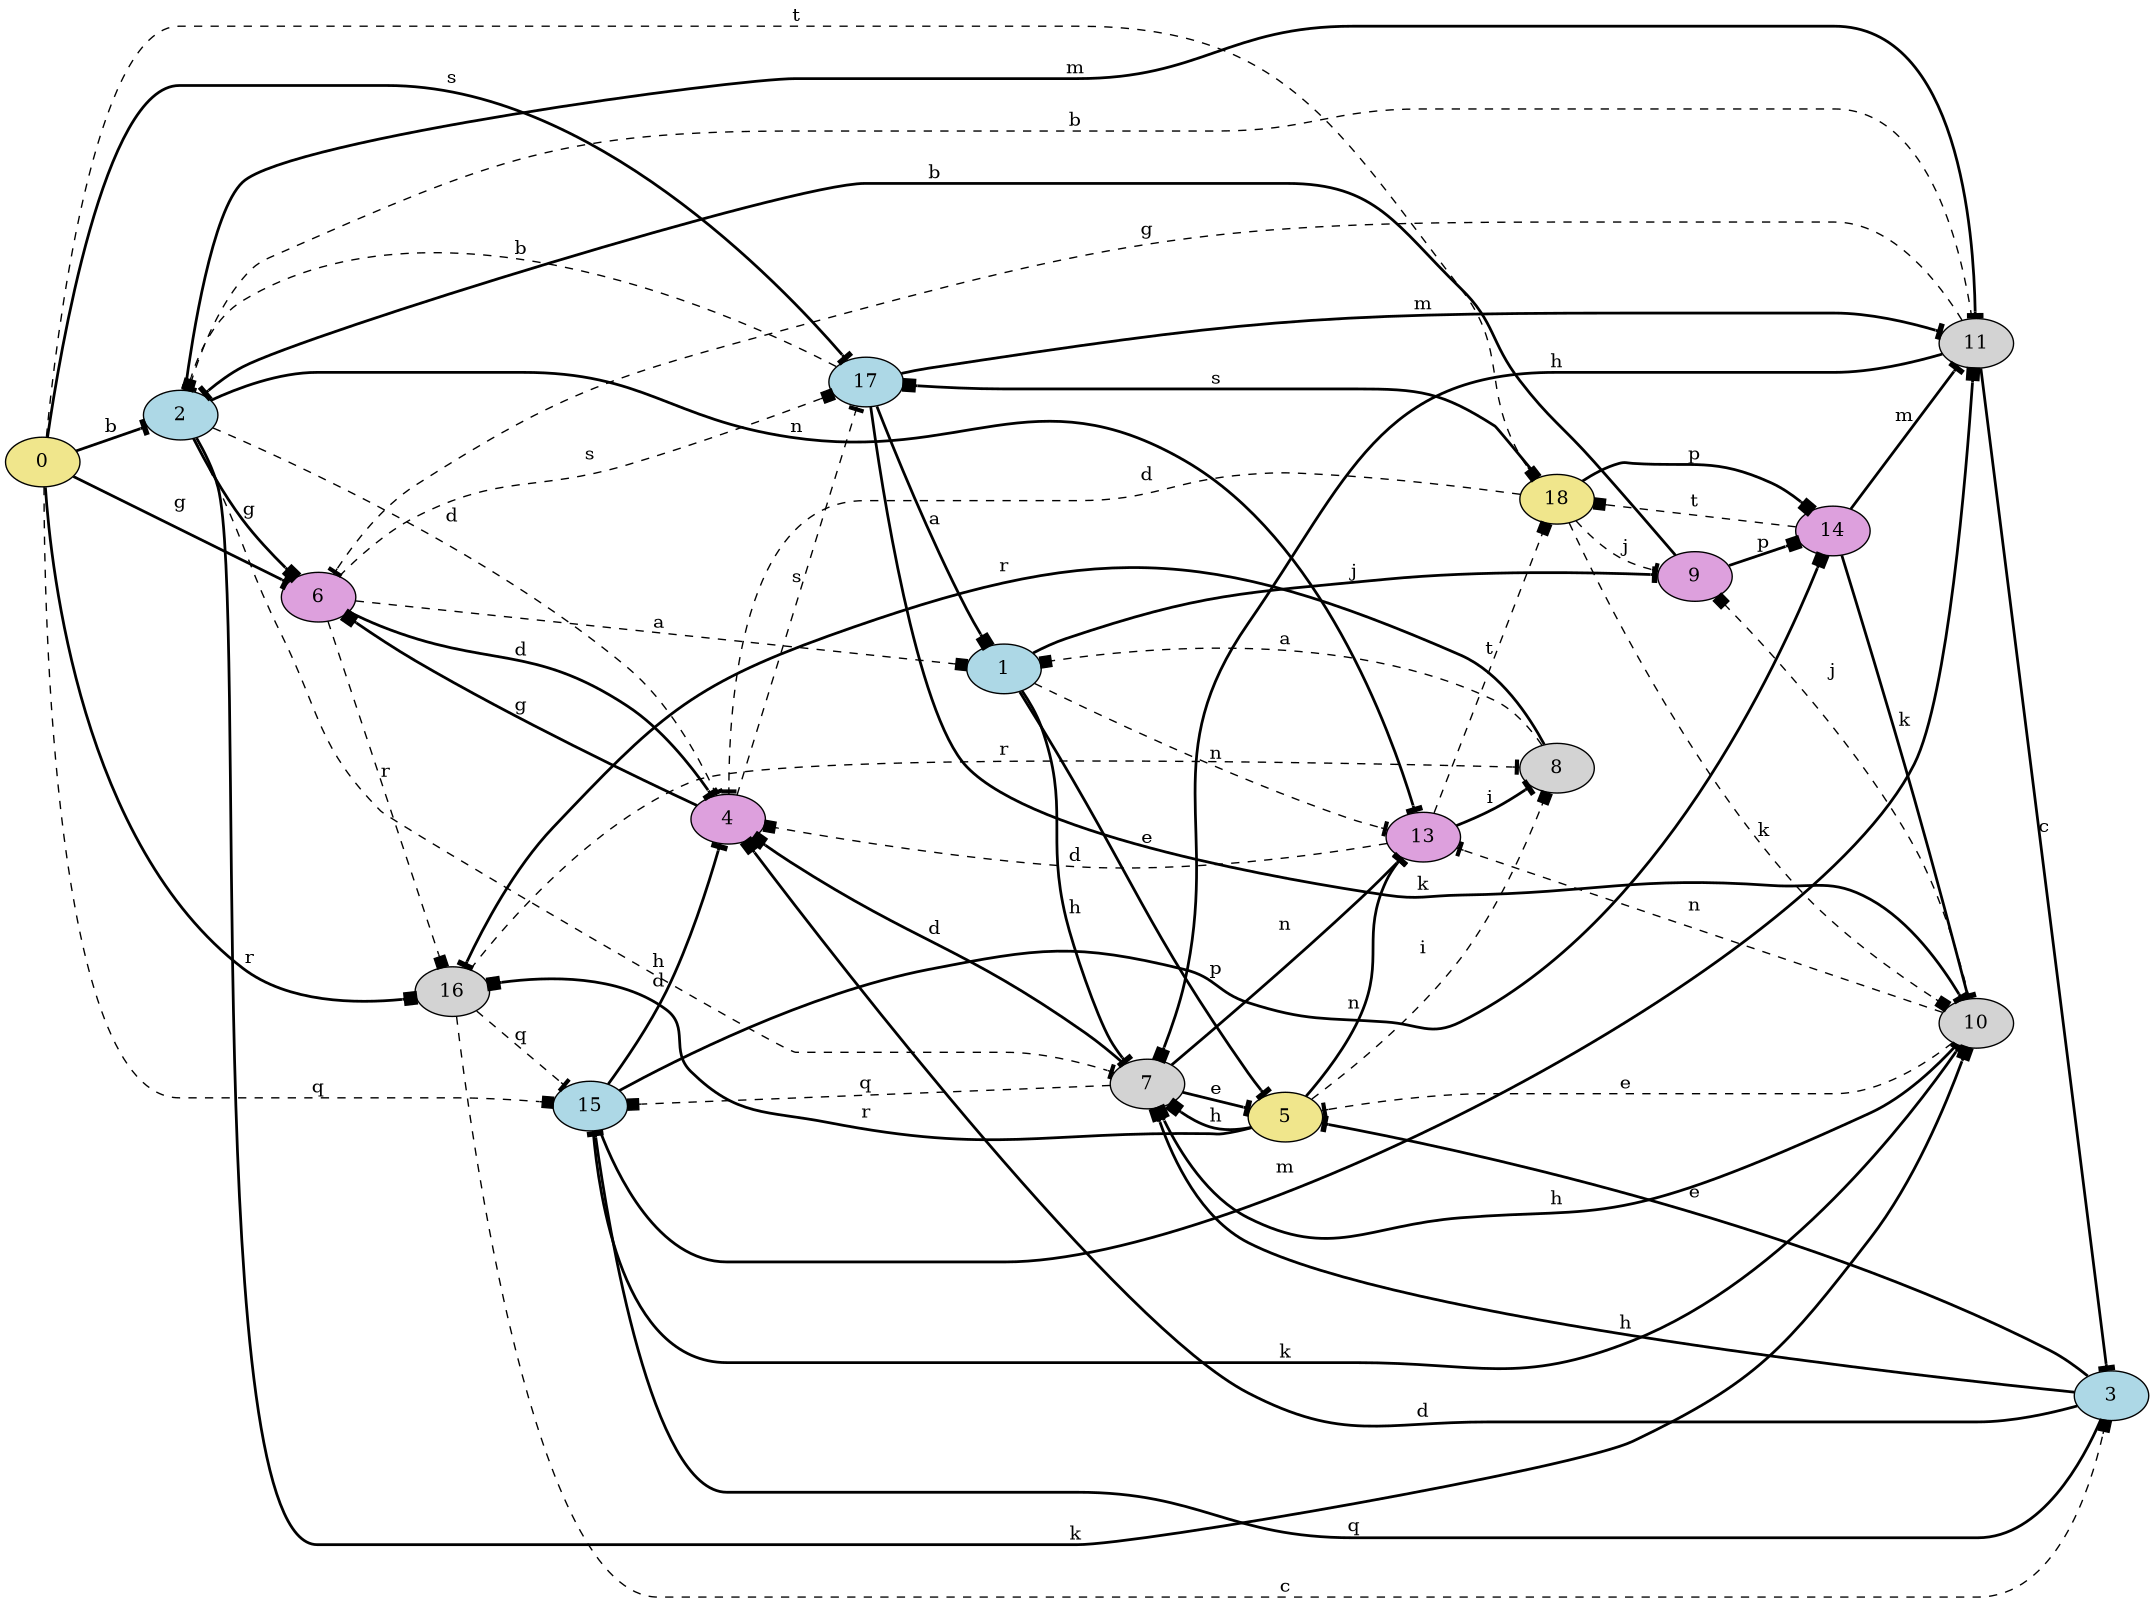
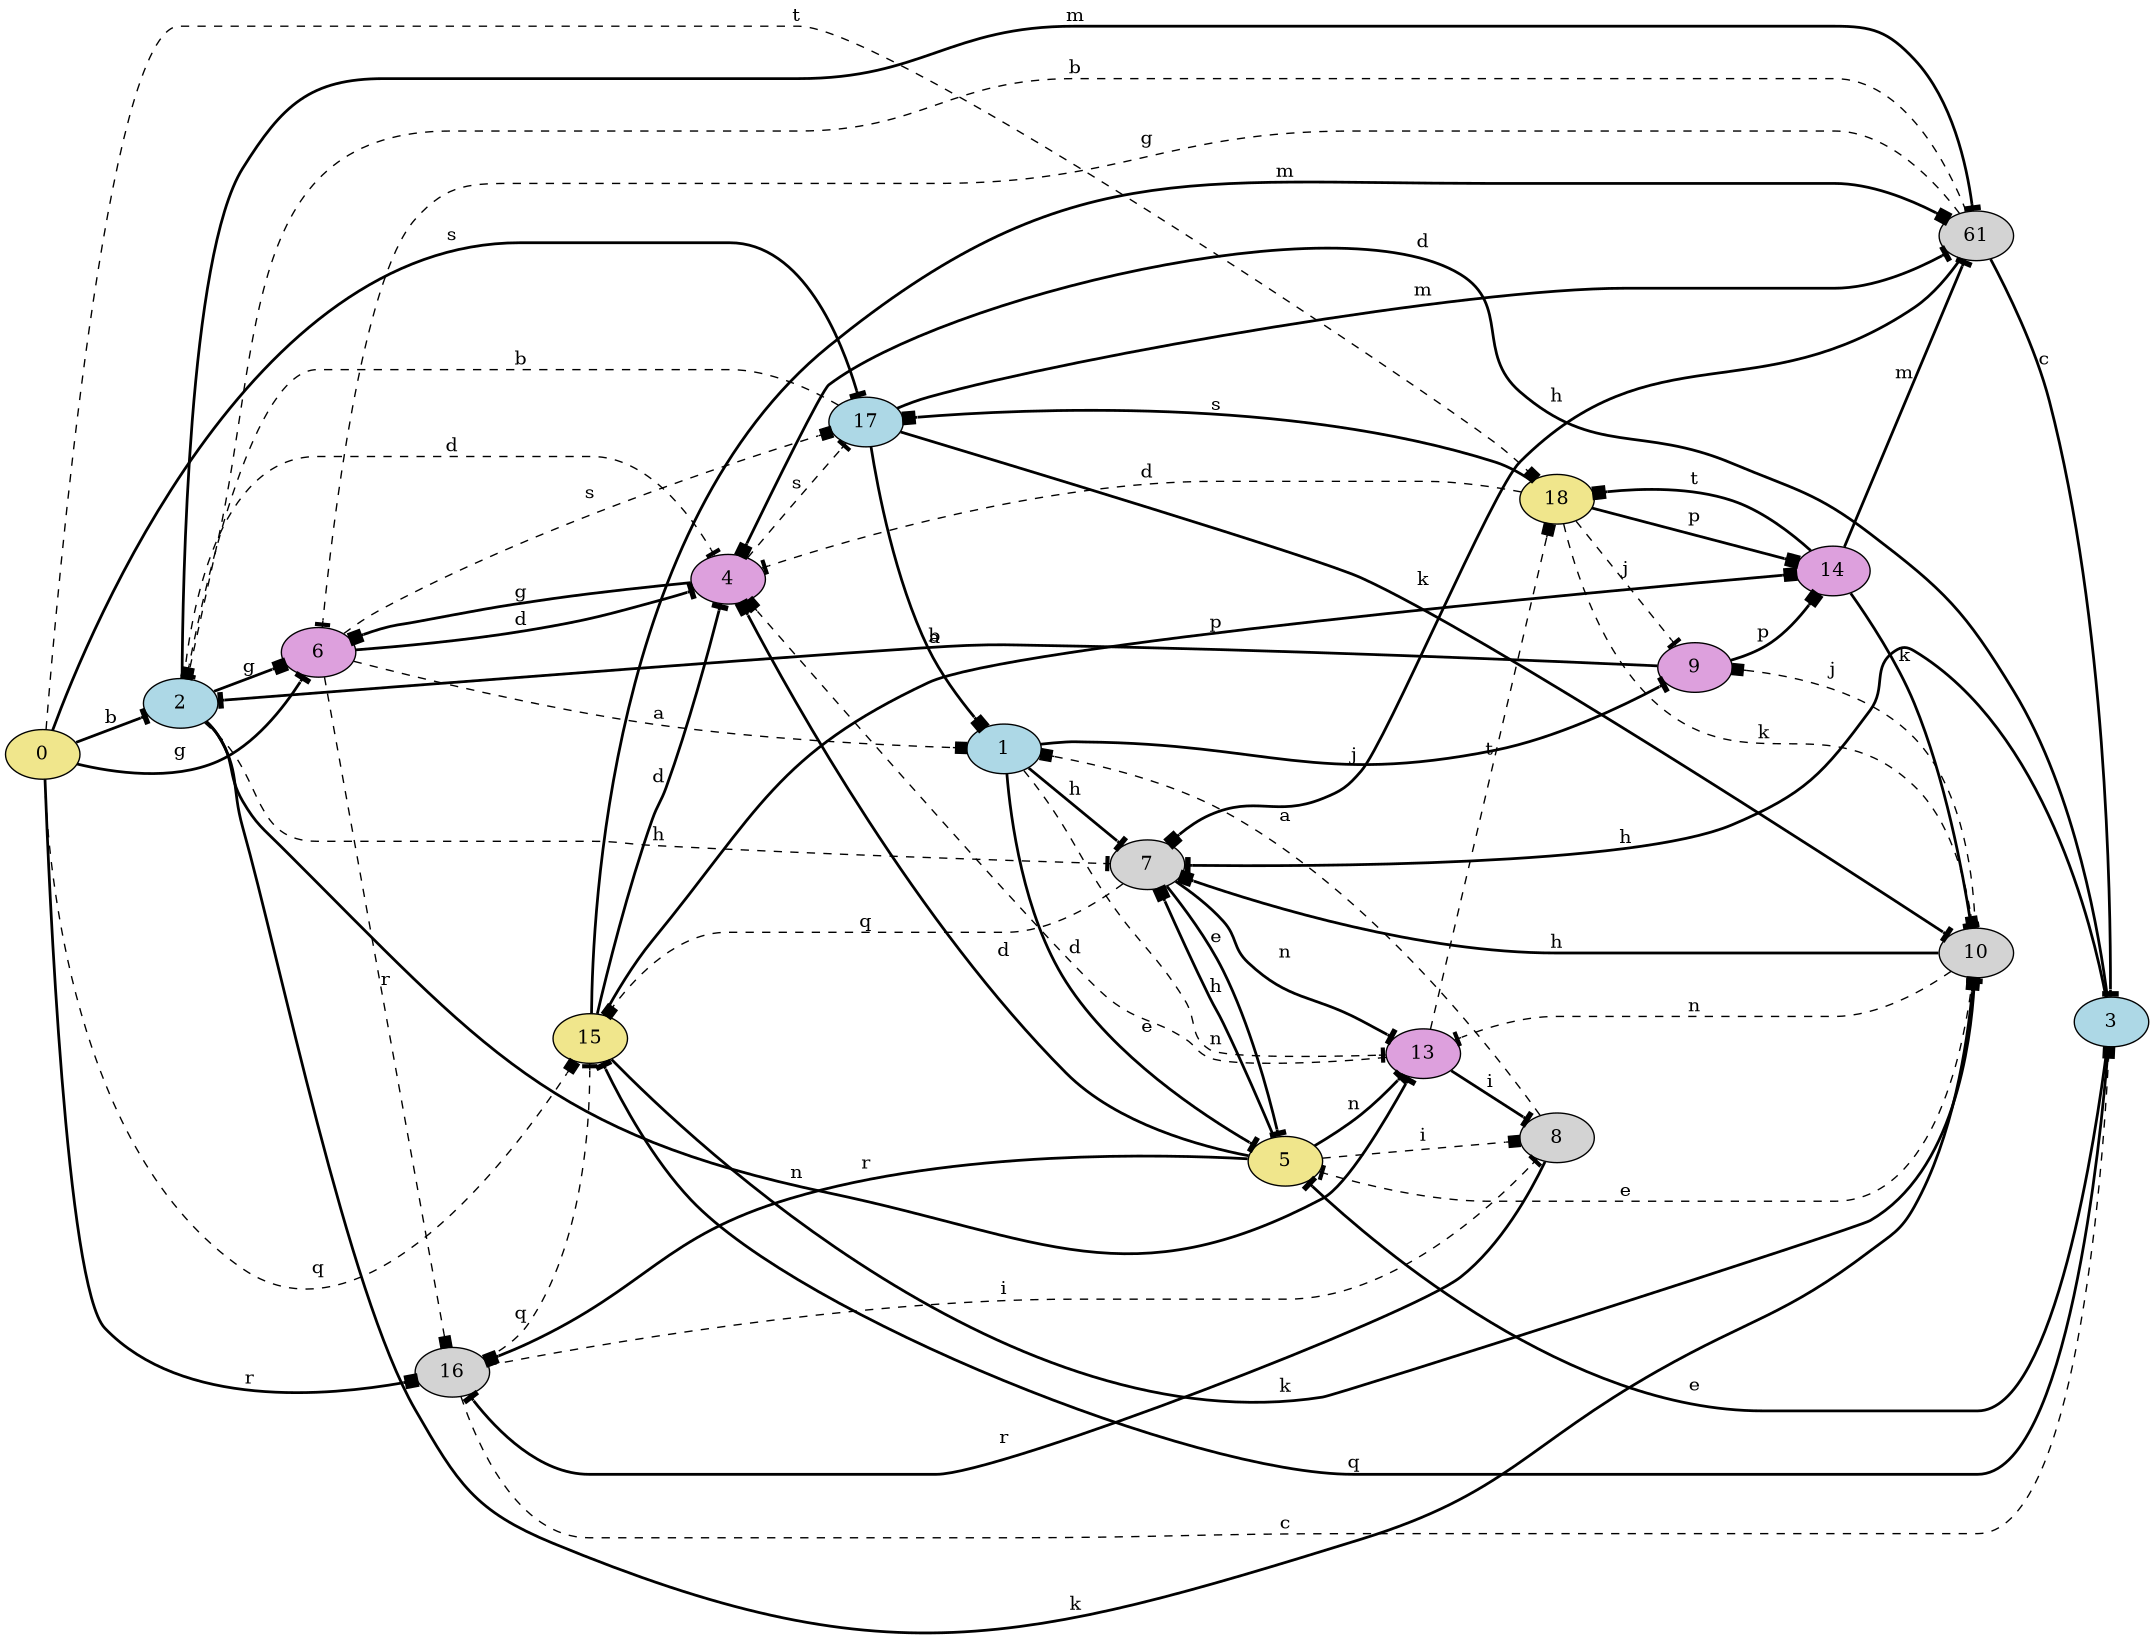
node "11": label "11" -> "61"
edge "14" -> "18": style dashed -> bold
edge "16" -> "8": label "r" -> "i"
edge "7" -> "4": now "5" -> "4"
node "15": fillcolor lightblue -> khaki
edge "3" -> "7": arrowhead box -> tee
